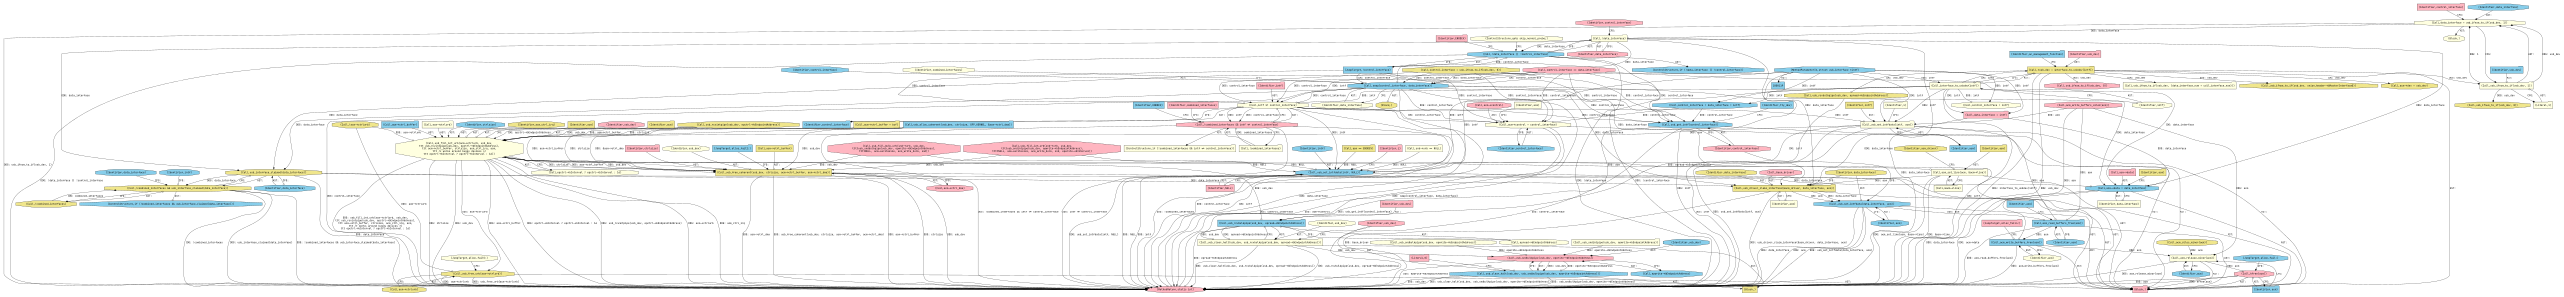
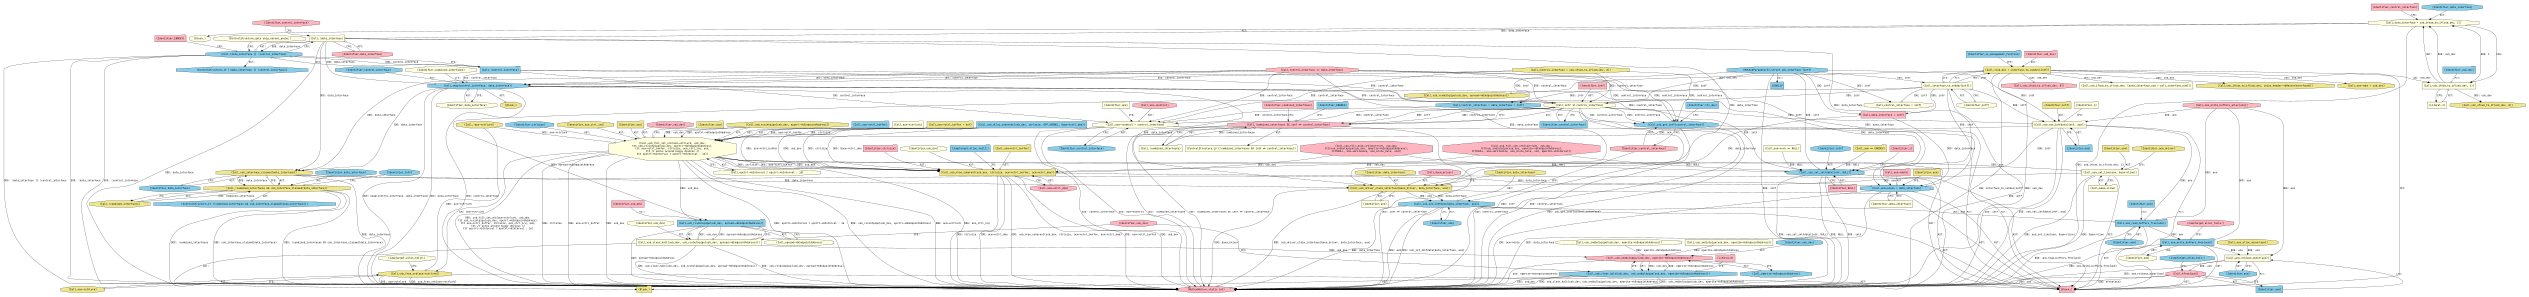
node "(JumpTarget,!control_interface)": label "(JumpTarget,!control_interface)" -> "(Call,!control_interface)"
edge "(Call,swap(control_interface, data_interface))" -> "(Call,acm->control = control_interface)": removed, label "DDG: control_interface"
node "(JumpTarget,alloc_fail4:)": shape folder -> octagon
